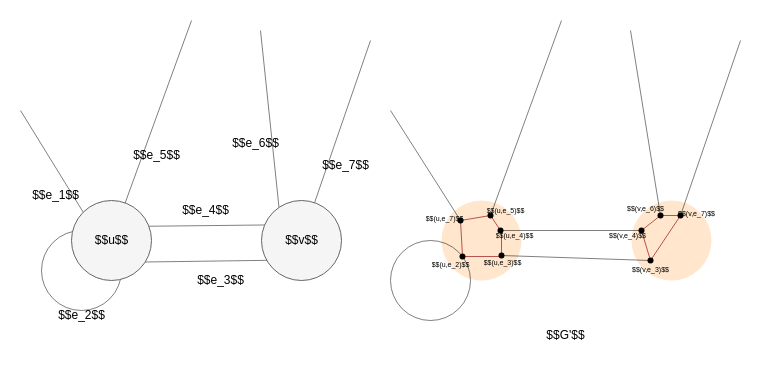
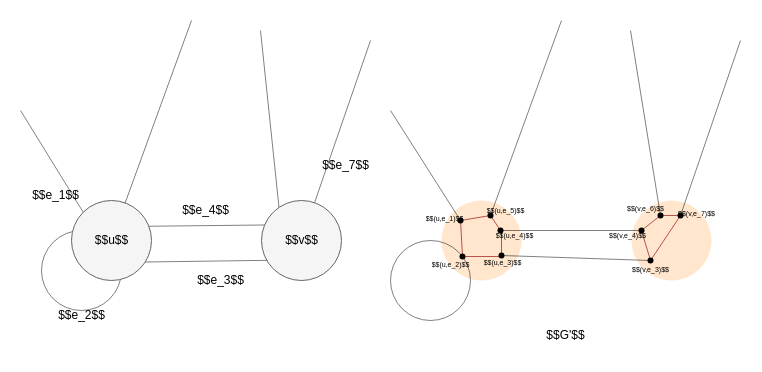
node "$$e_6$$": removed
node "$$e_5$$": removed
node "$$(u,e_7)$$": label "$$(u,e_7)$$" -> "$$(u,e_1)$$"
